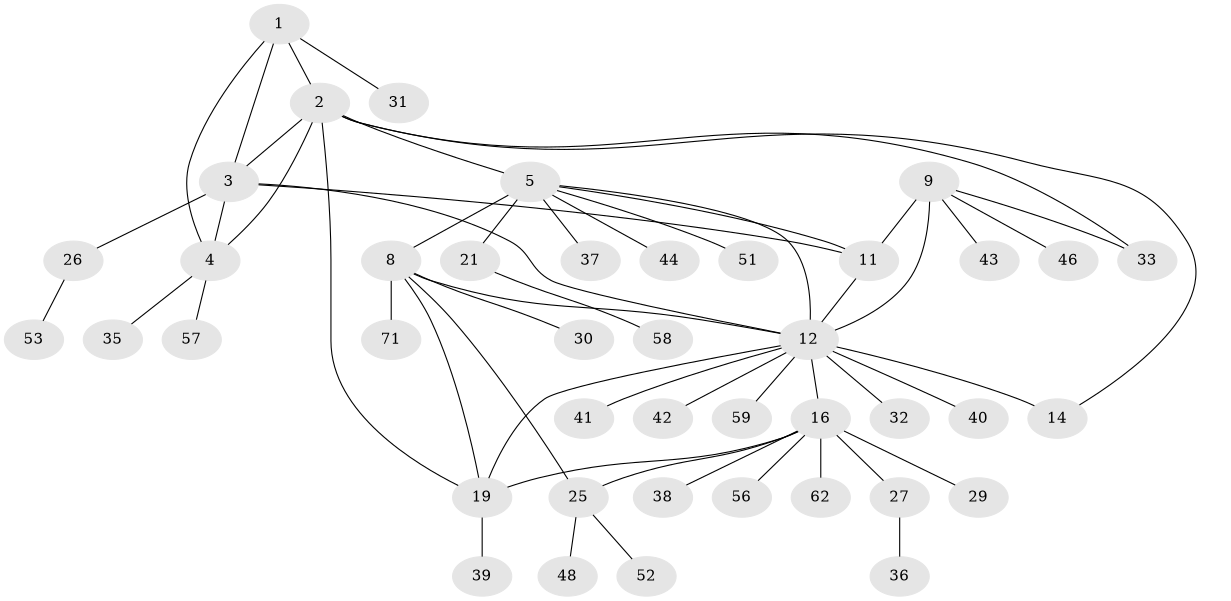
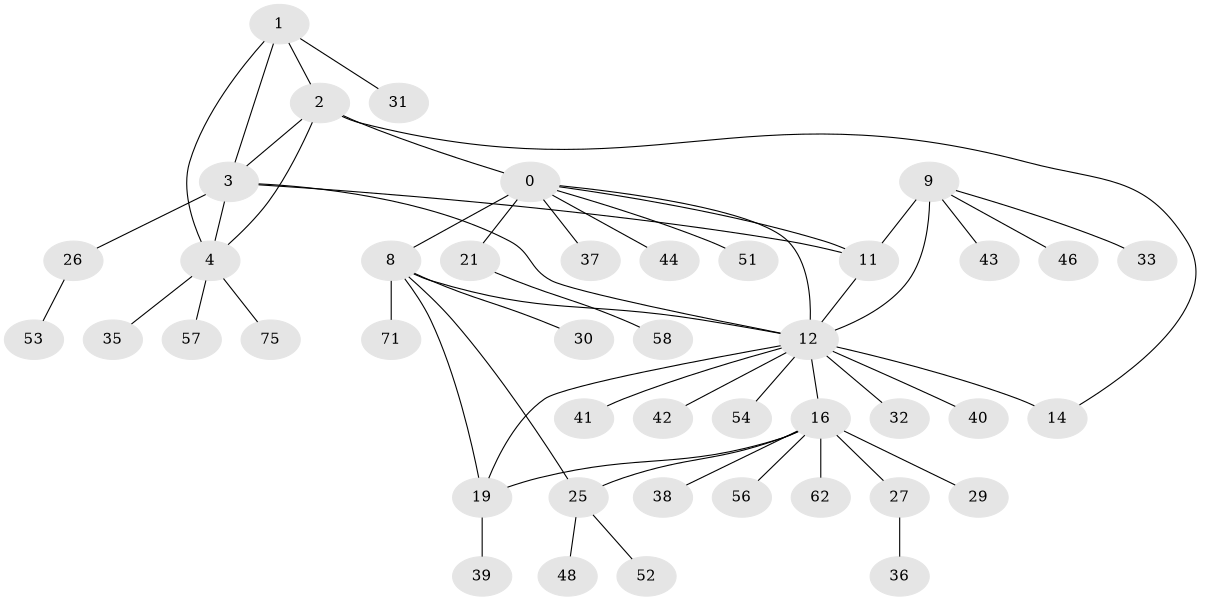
edge "2" -- "33": removed
node "5": label "5" -> "0"
edge "2" -- "19": removed
node "75": added
node "59": label "59" -> "54"
